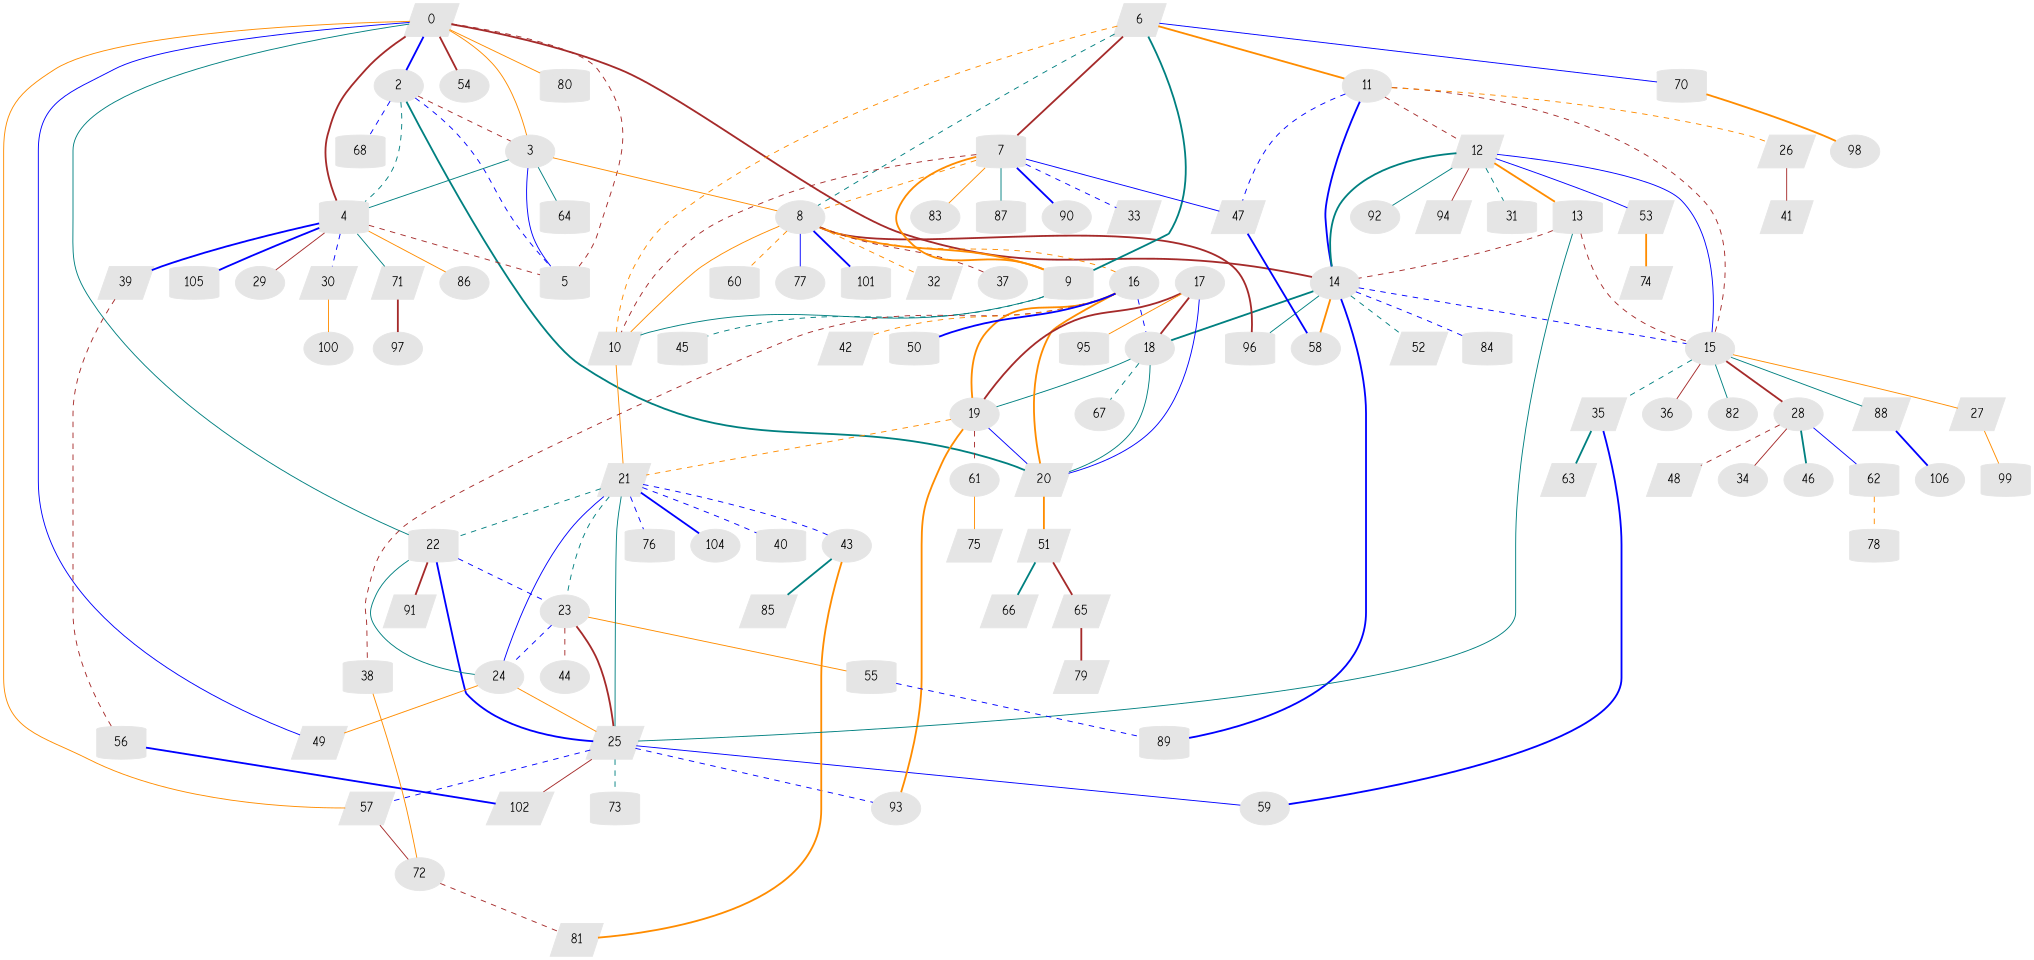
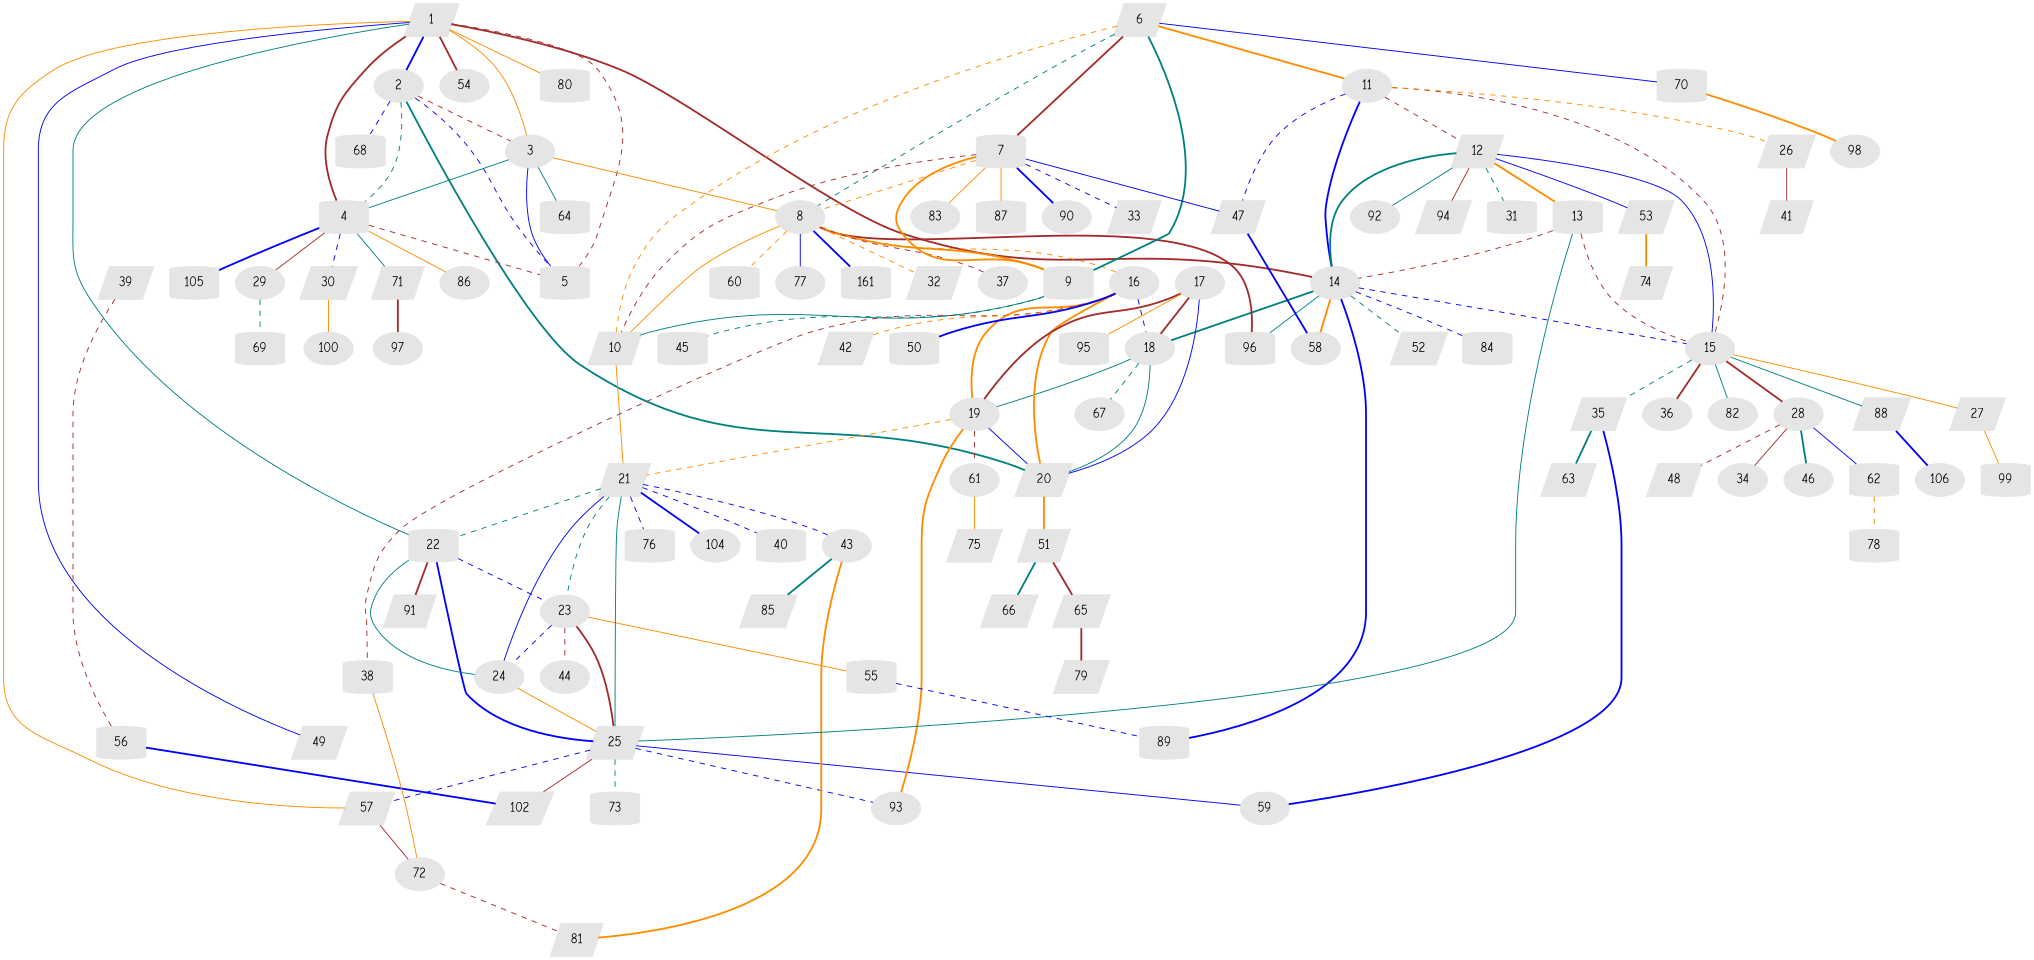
node "0": label "0" -> "1"
edge "7" -- "87": color teal -> darkorange
edge "4" -- "39": removed
node "101": label "101" -> "161"
node "69": added
edge "15" -- "36": style solid -> bold
edge "24" -- "49": removed
